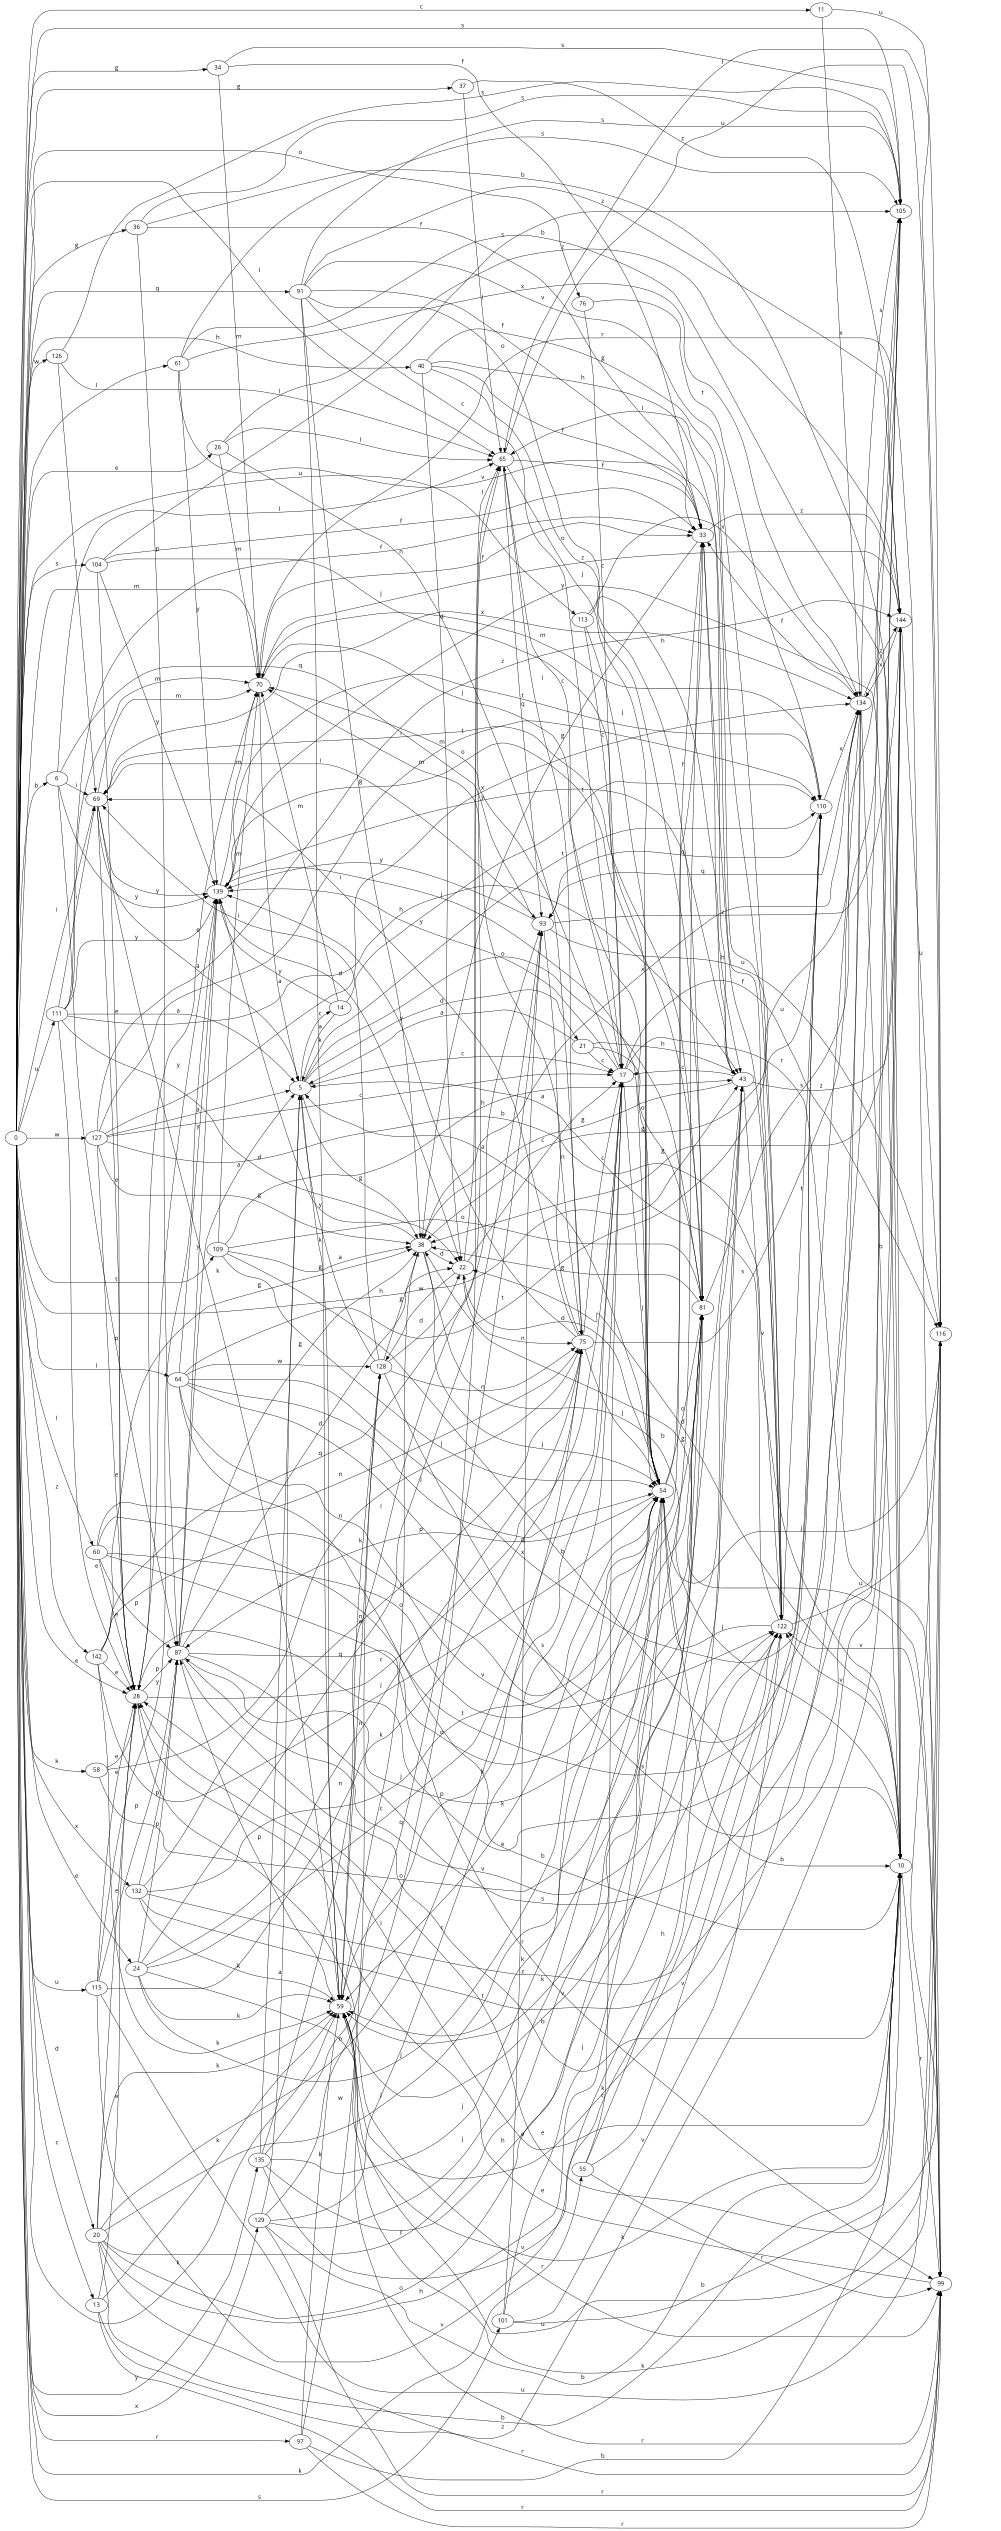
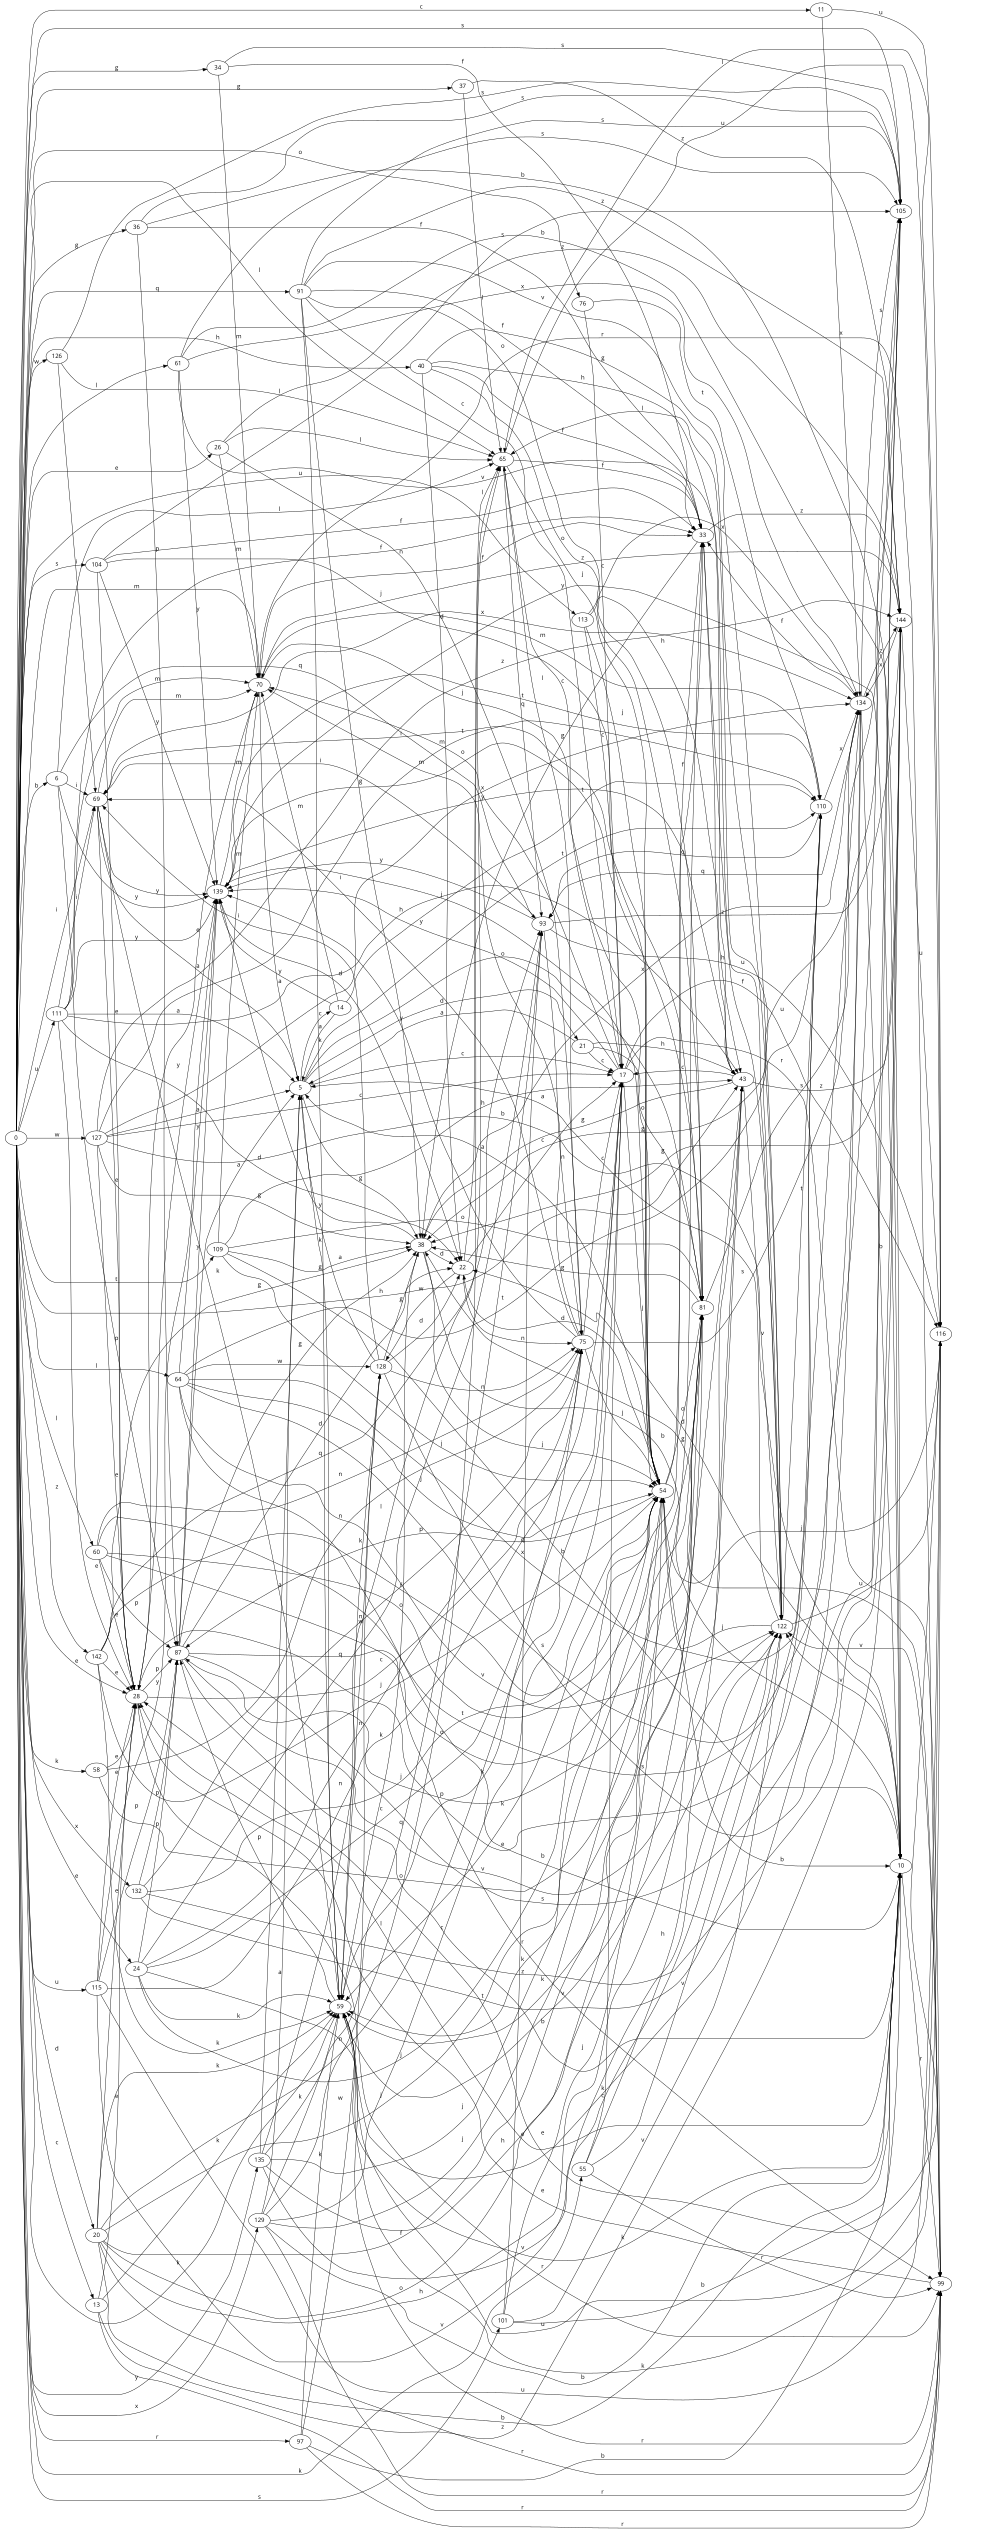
edge "132" -> "59": now "129" -> "59"
